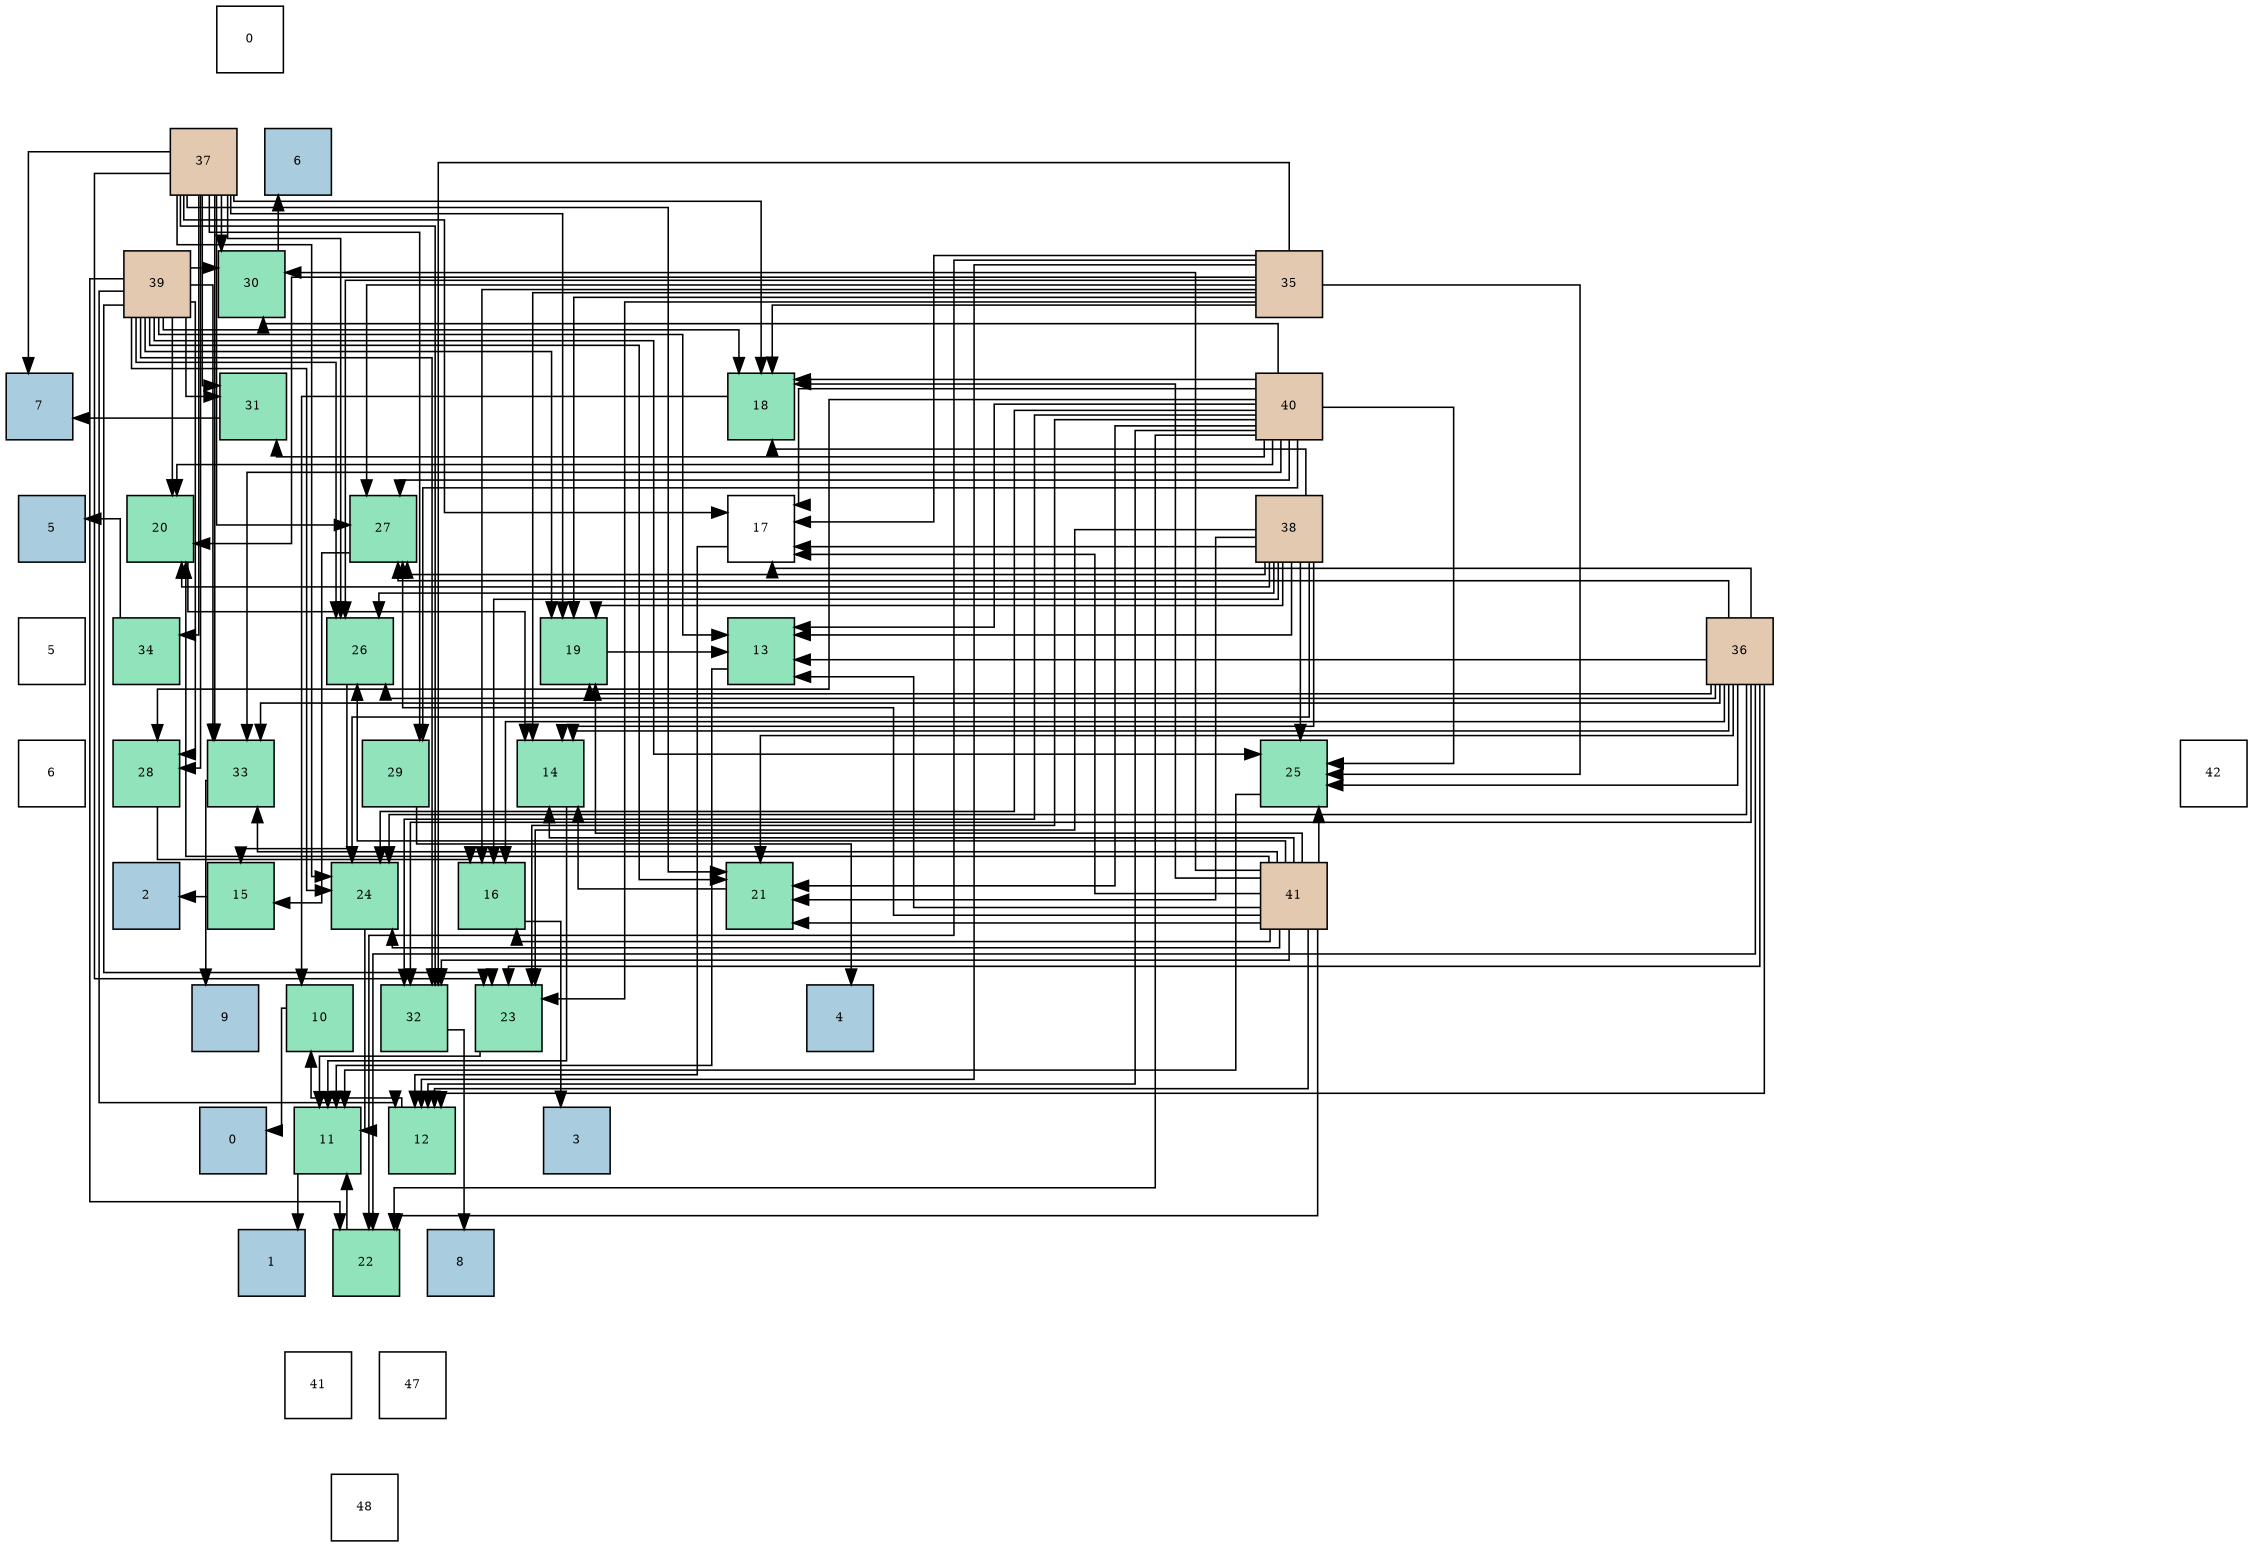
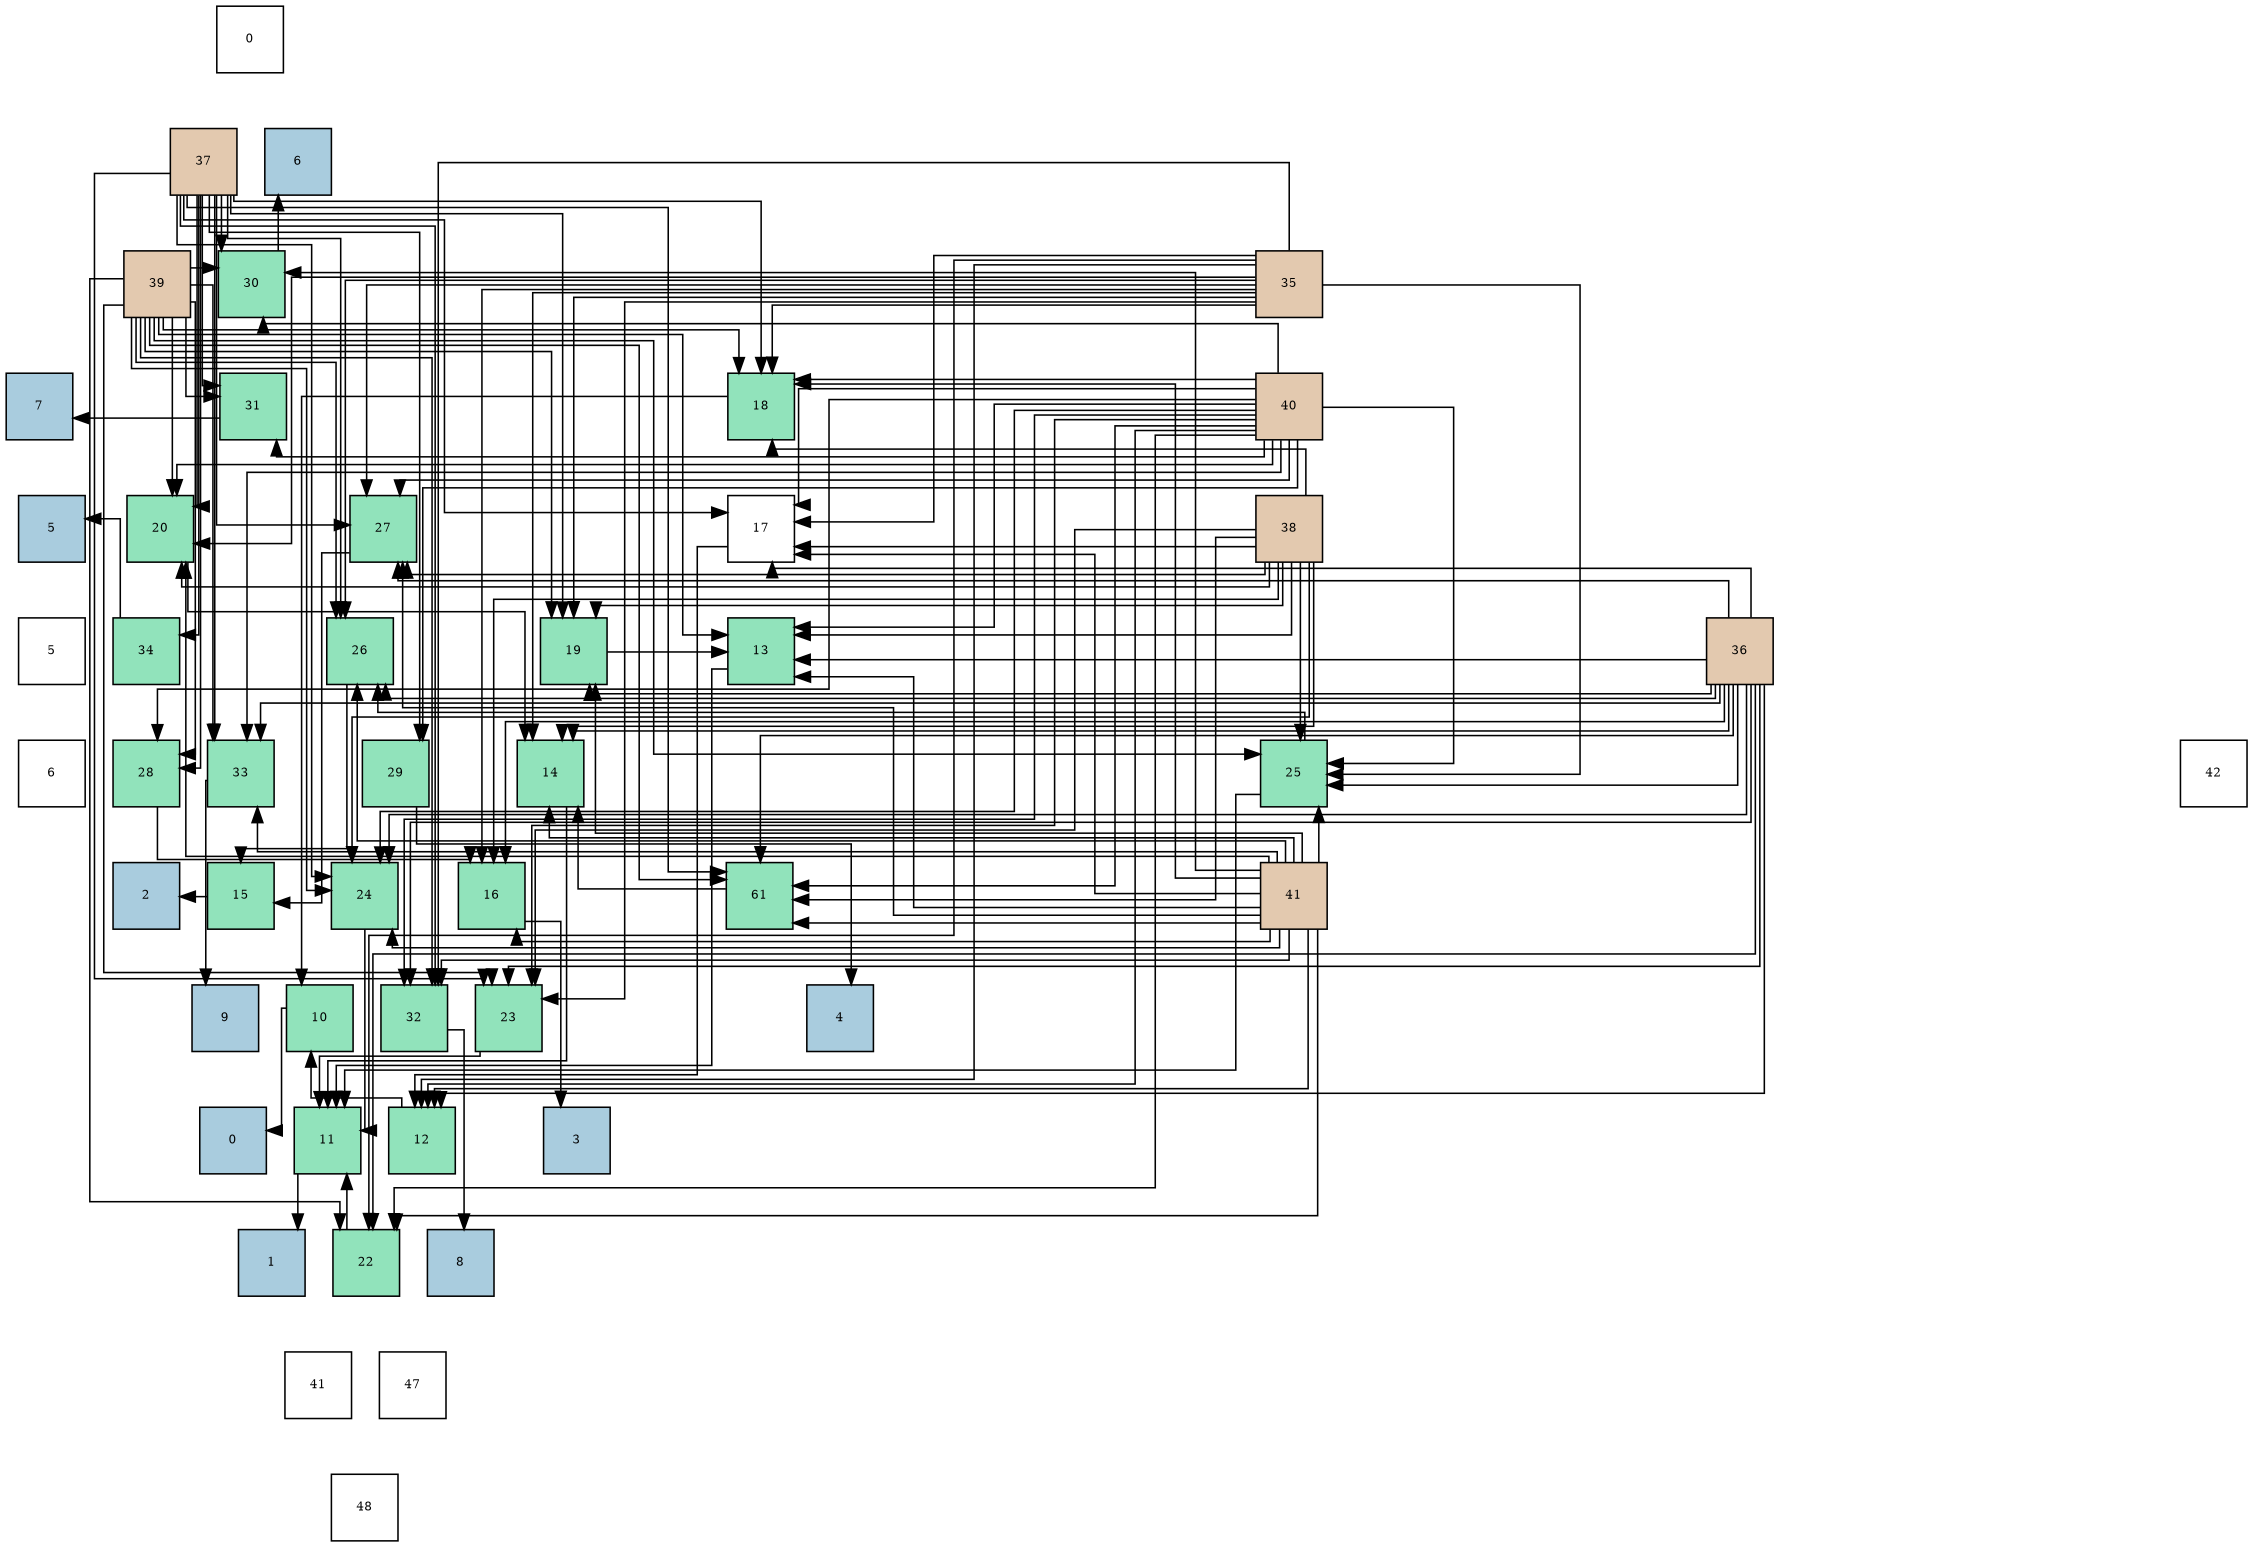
edge "37" -> "7": now "37" -> "20"
edge "38" -> "26": now "25" -> "26"
node "21": label "21" -> "61"
edge "39" -> "12": removed
